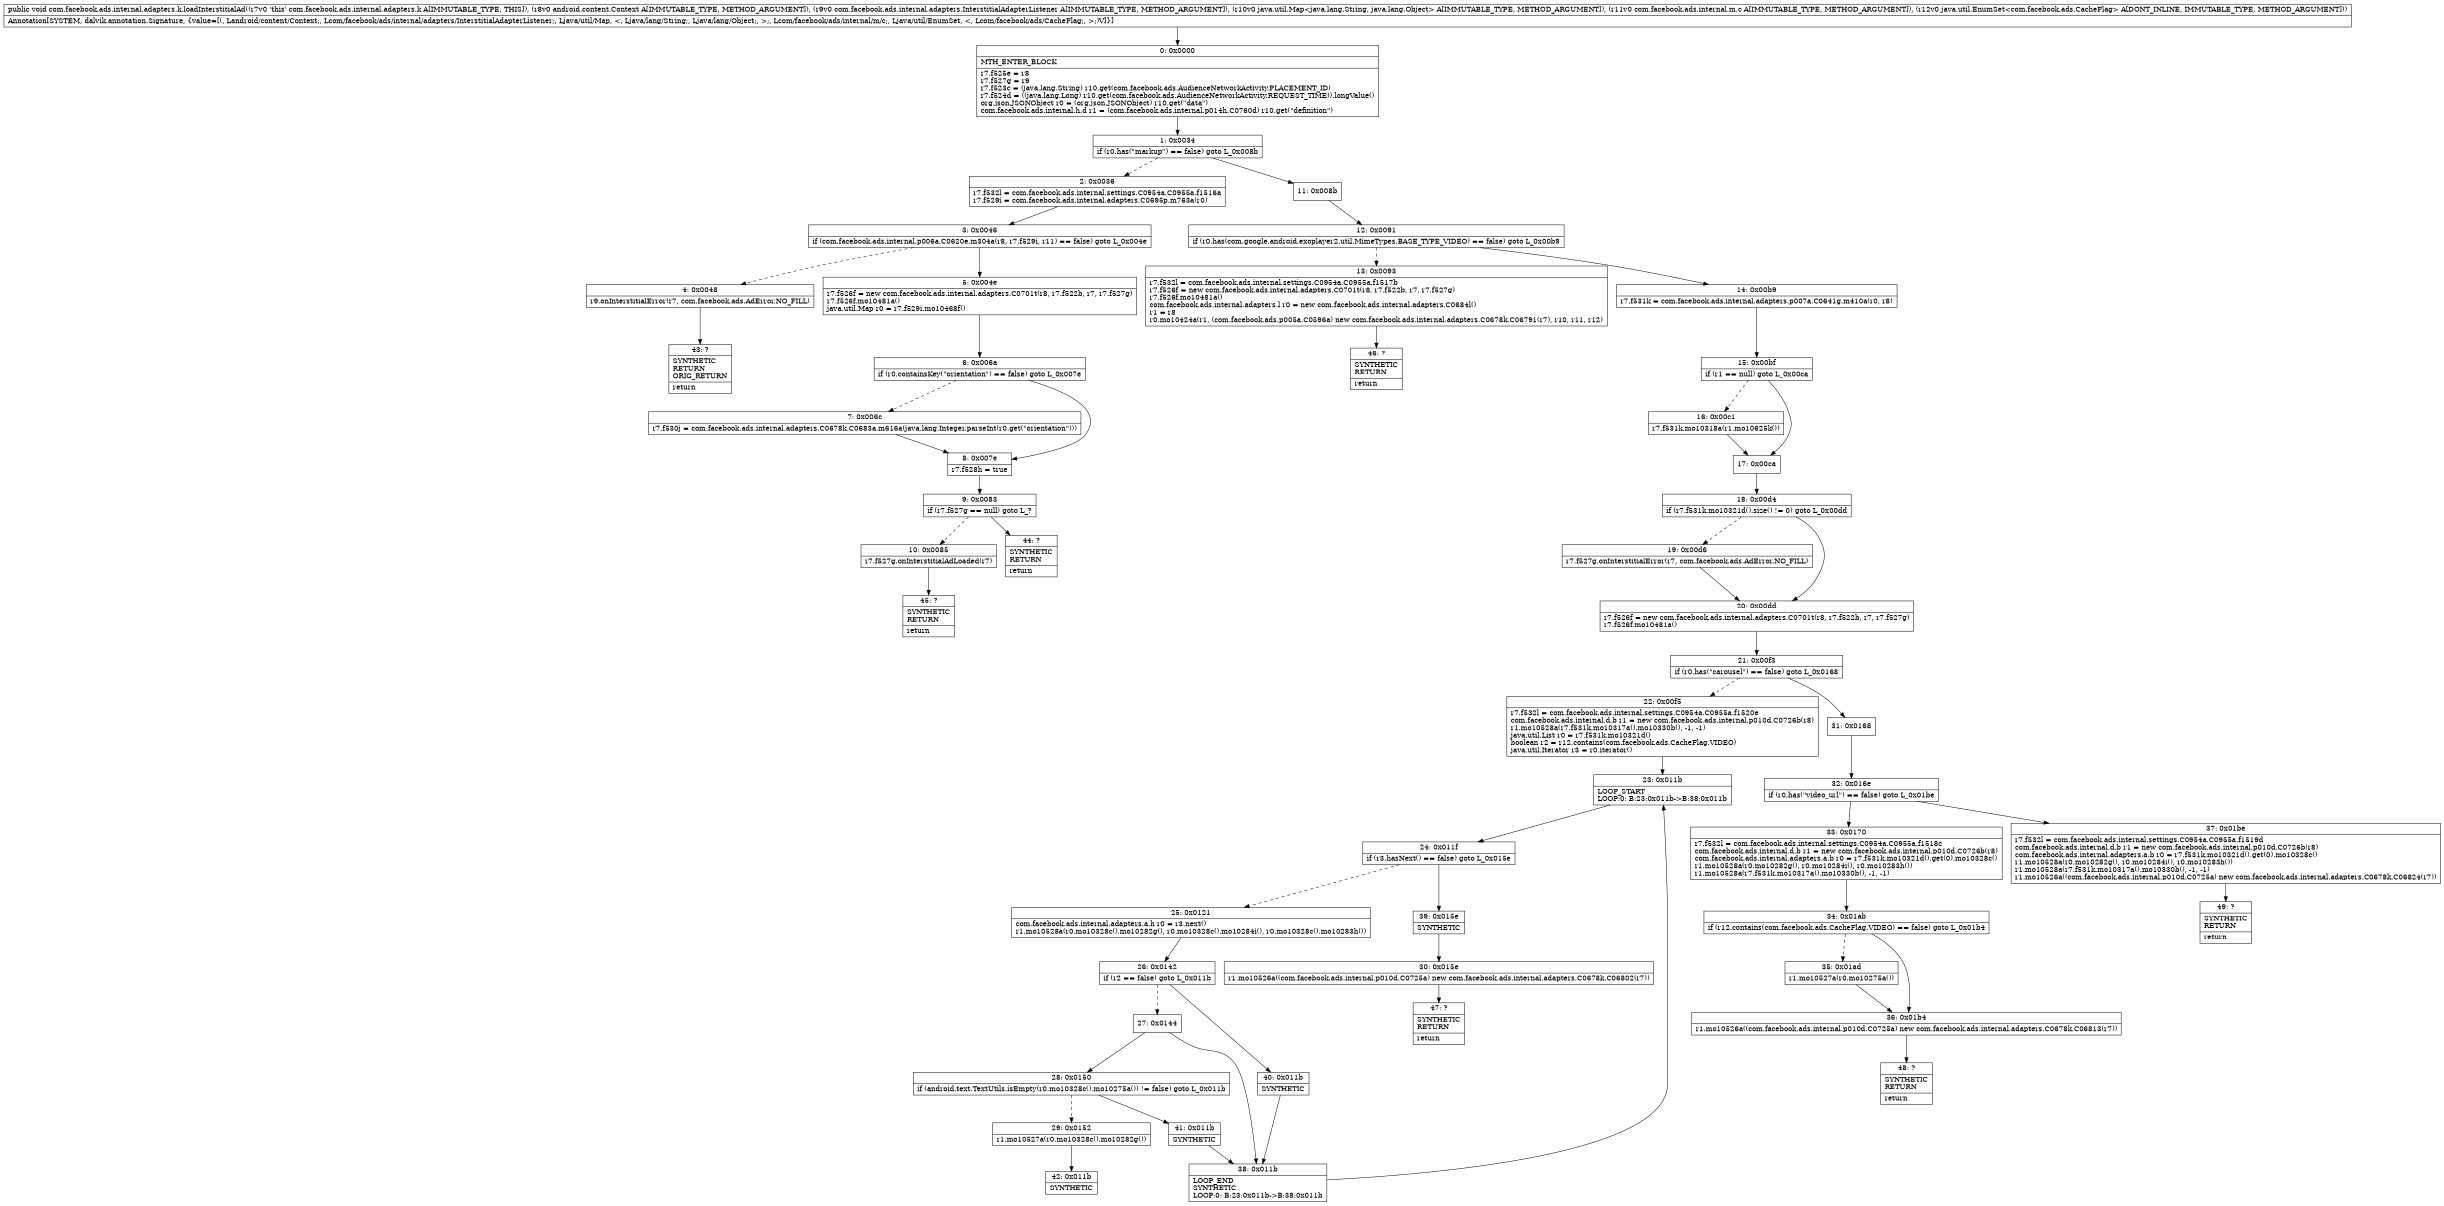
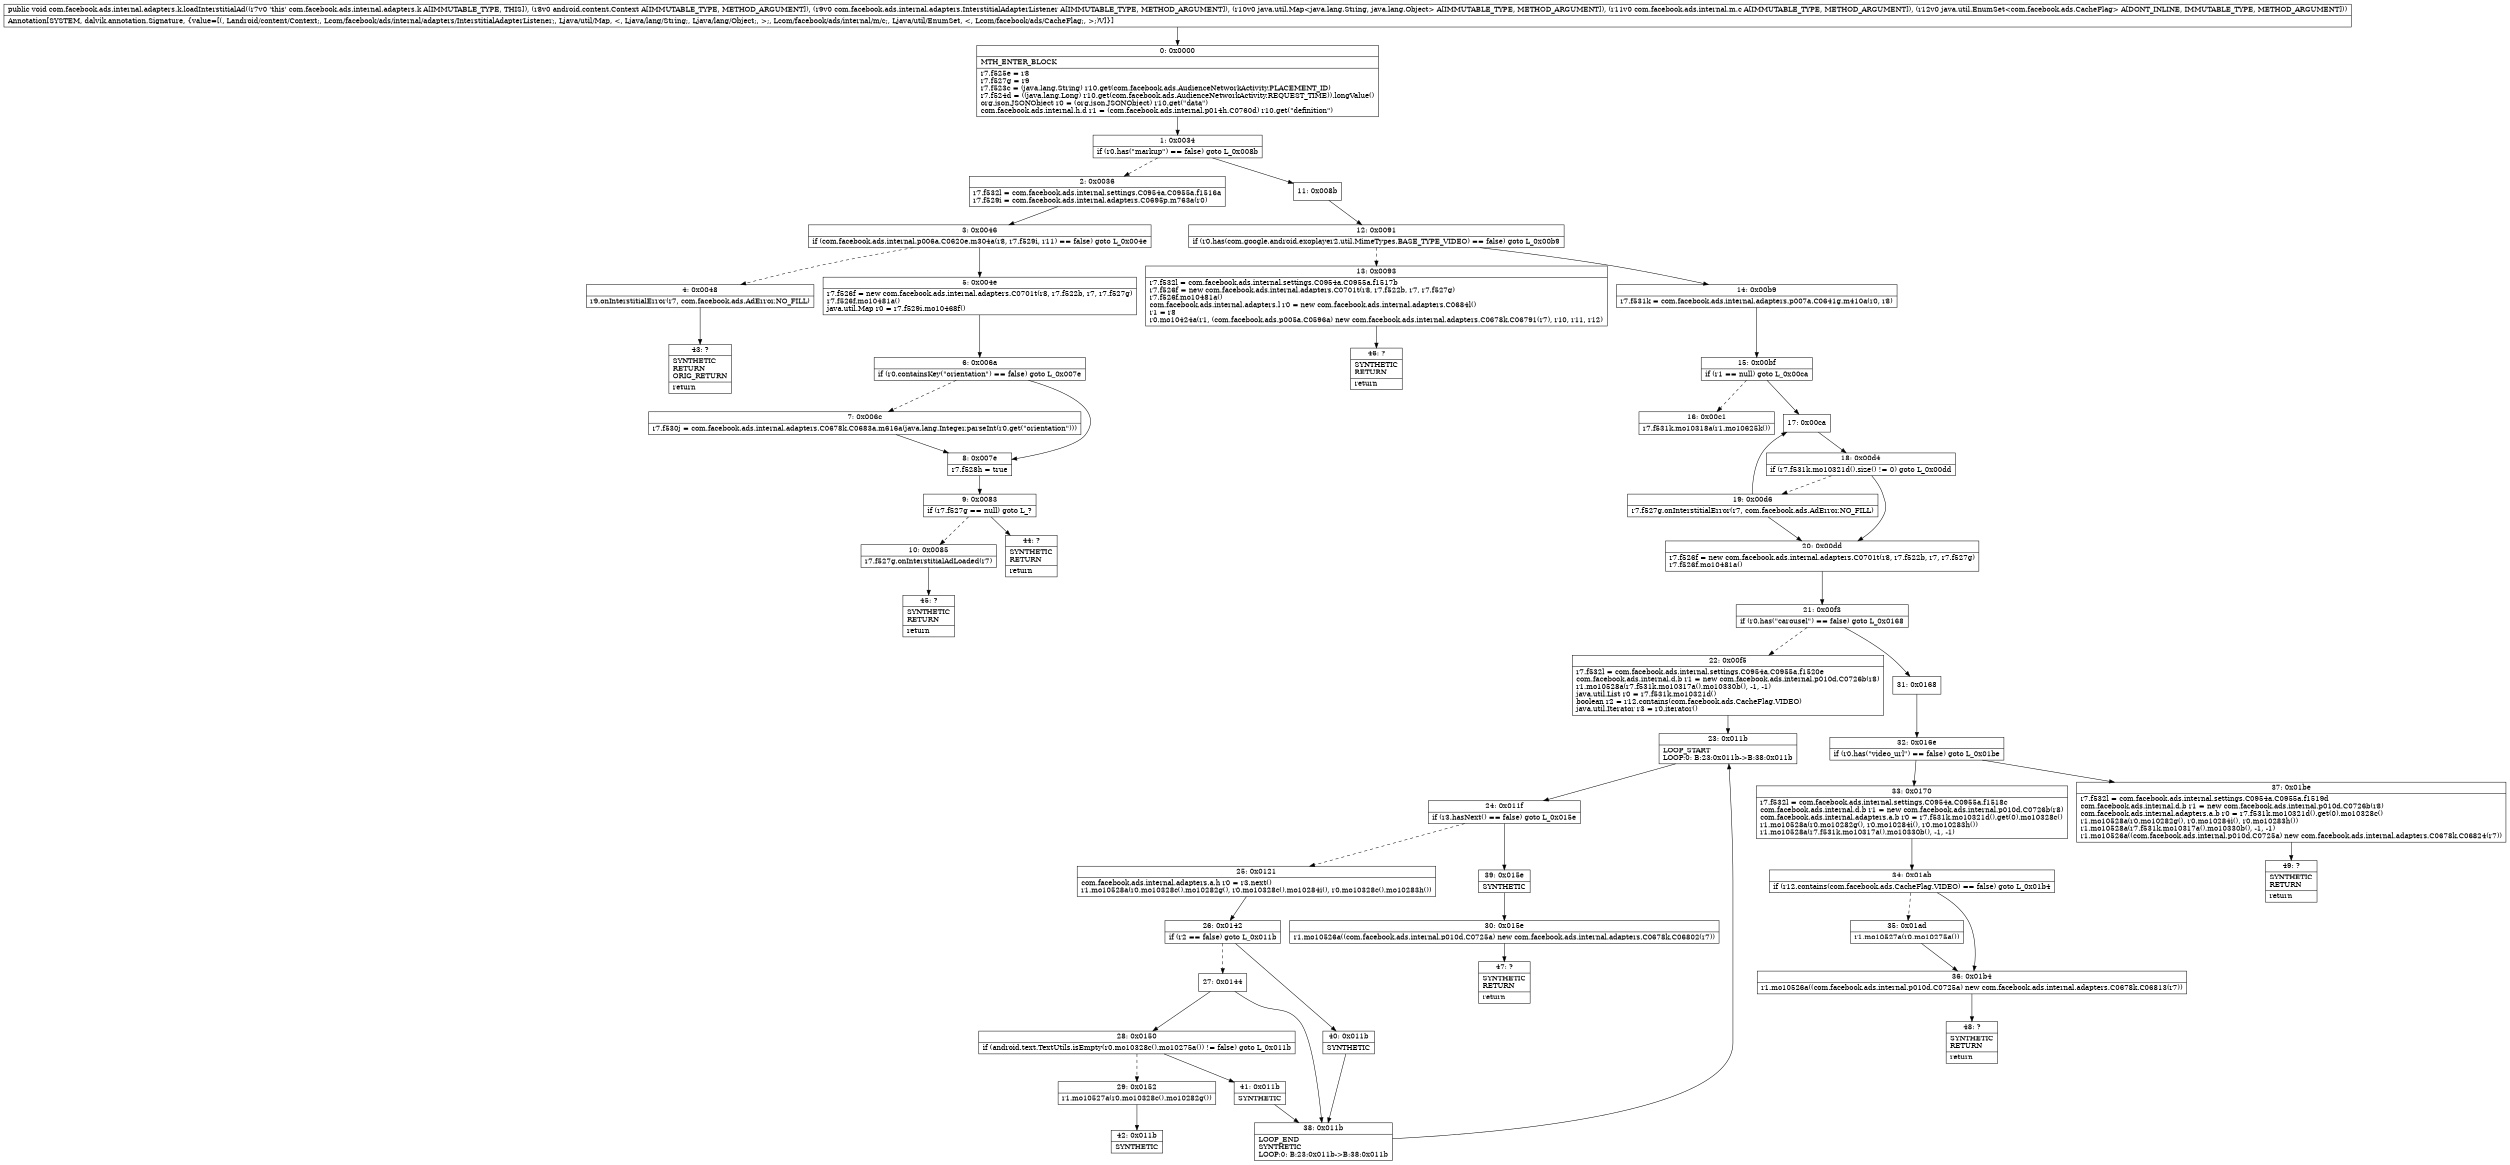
edge "16: 0x00c1" -> "17: 0x00ca": now "19: 0x00d6" -> "17: 0x00ca"
